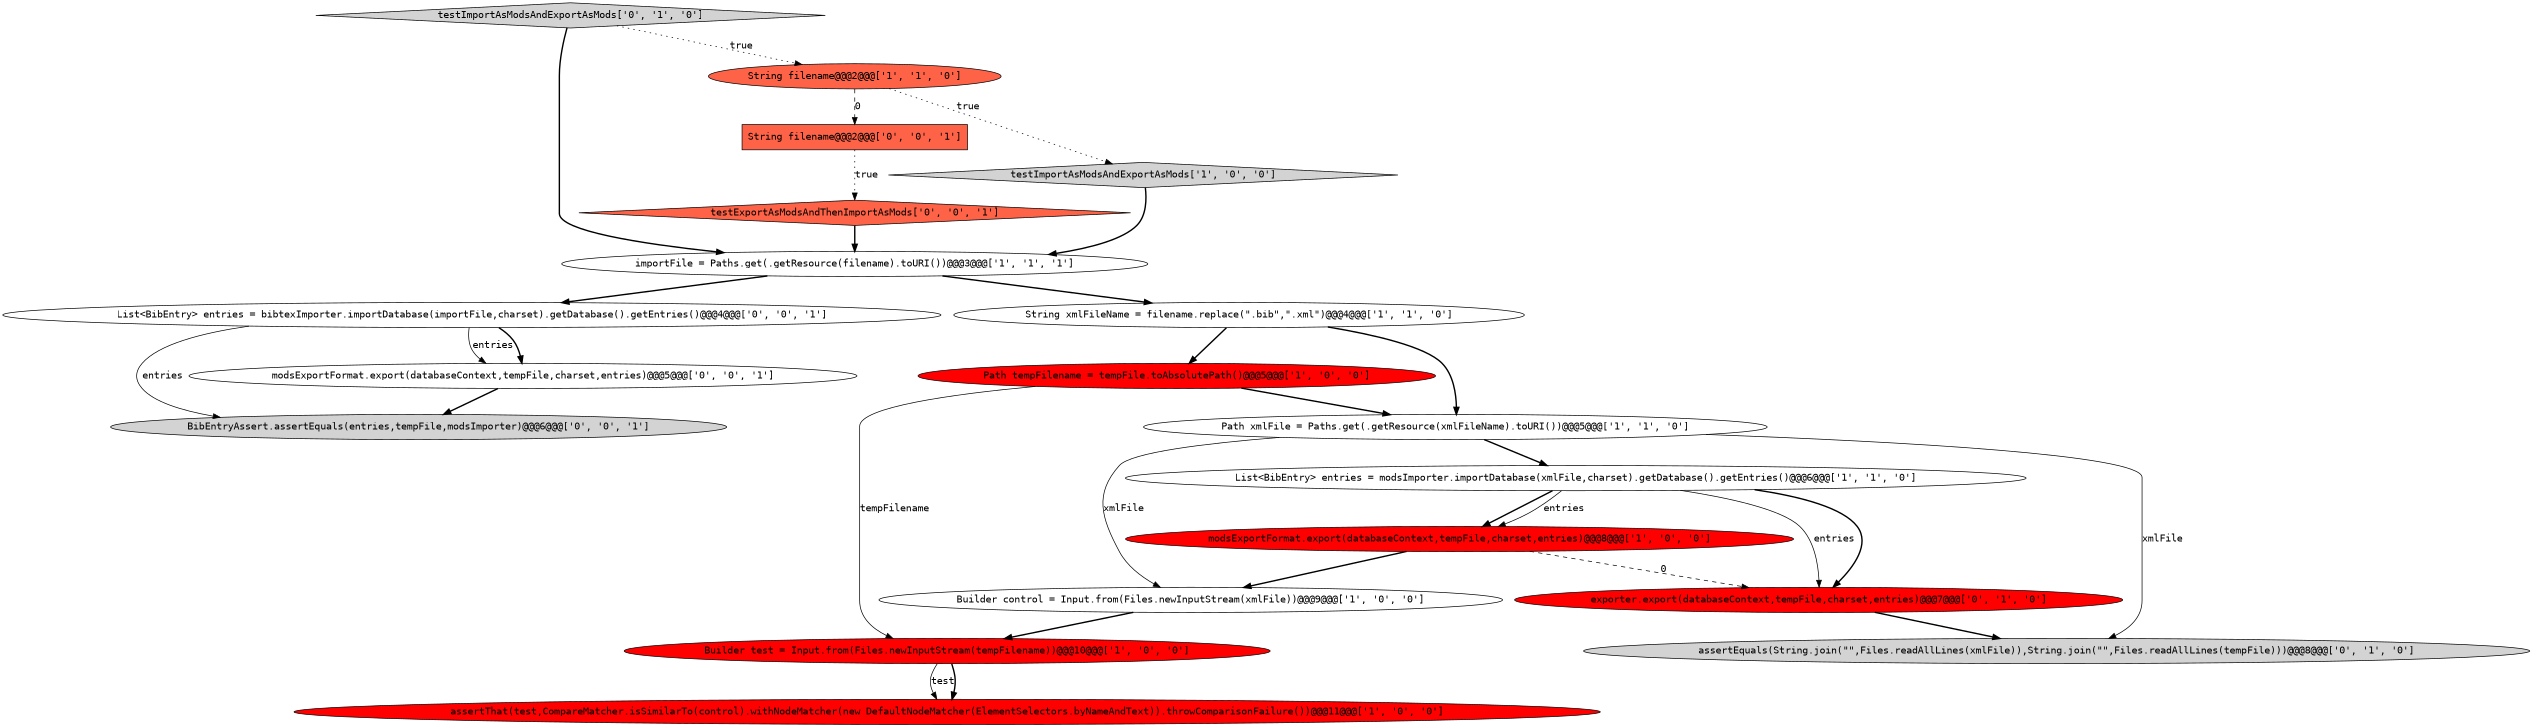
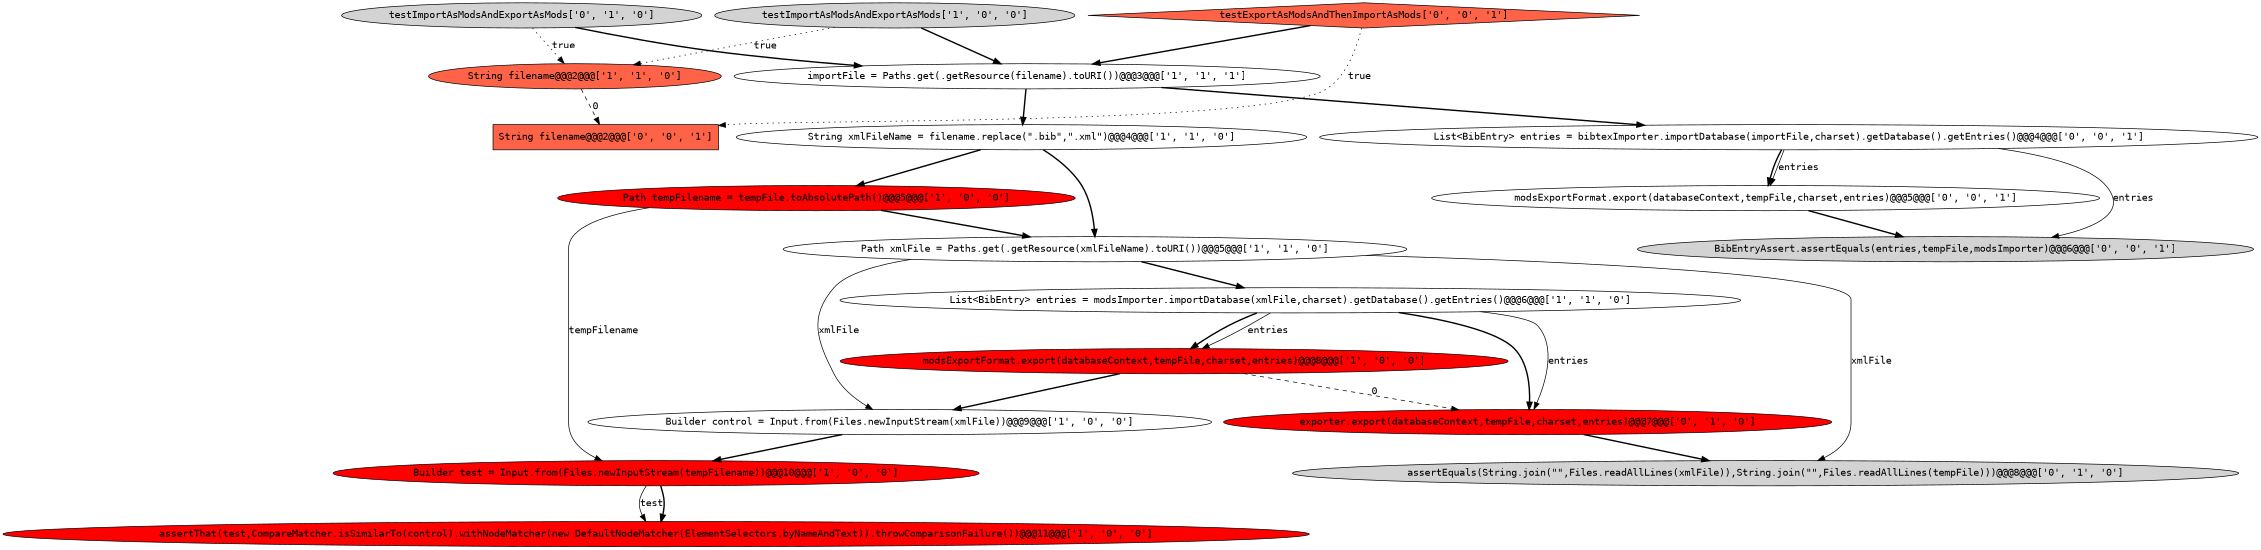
node "testImportAsModsAndExportAsMods['0', '1', '0']": shape diamond -> ellipse
edge "String filename@@@2@@@['1', '1', '0']" -> "testImportAsModsAndExportAsMods['1', '0', '0']": reversed
edge "String filename@@@2@@@['0', '0', '1']" -> "testExportAsModsAndThenImportAsMods['0', '0', '1']": reversed
node "testImportAsModsAndExportAsMods['1', '0', '0']": shape diamond -> ellipse
